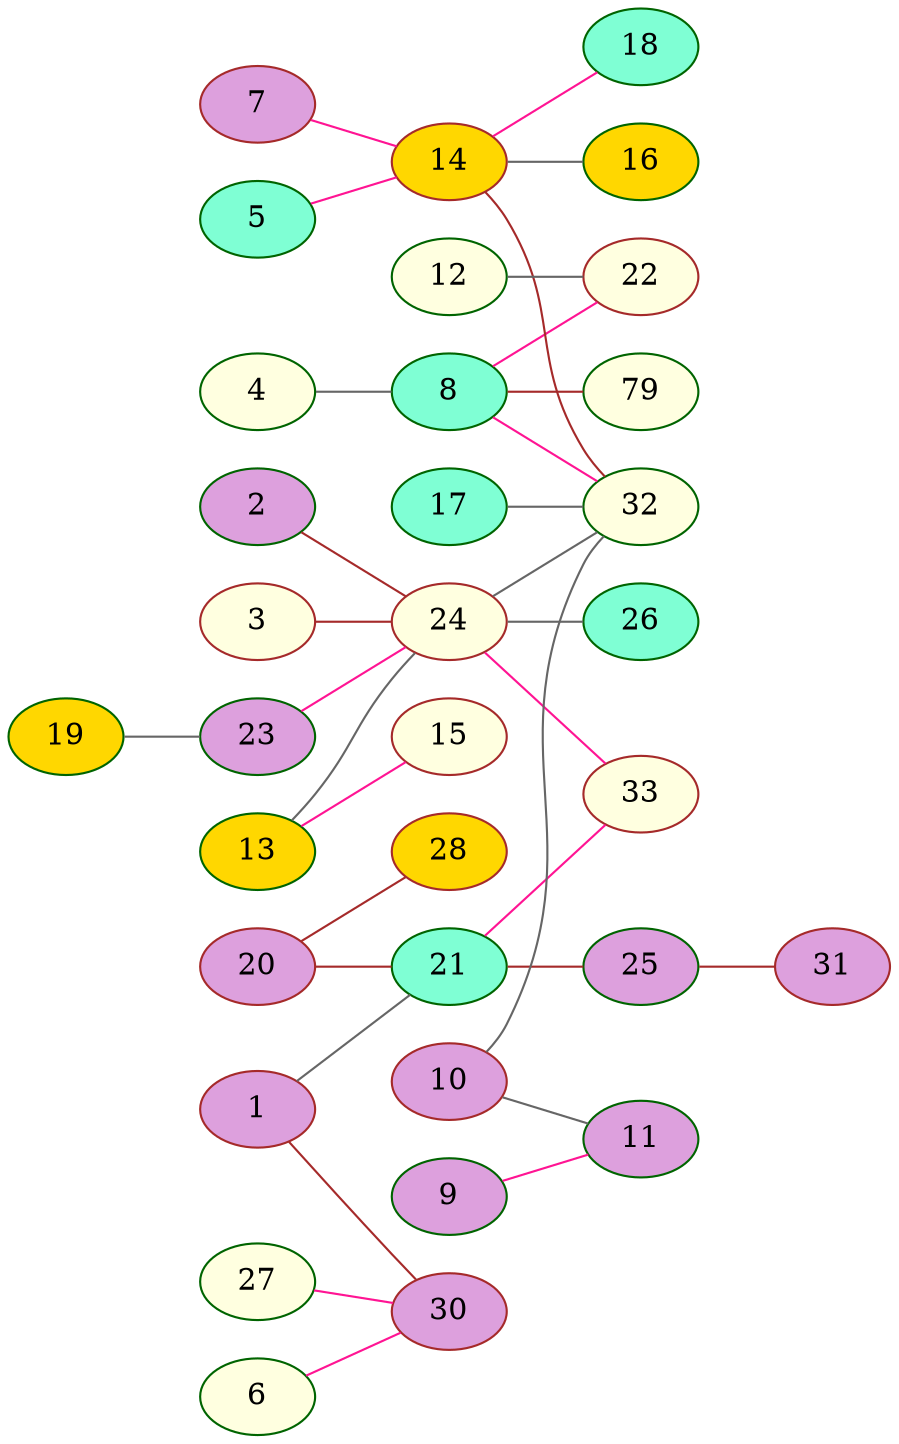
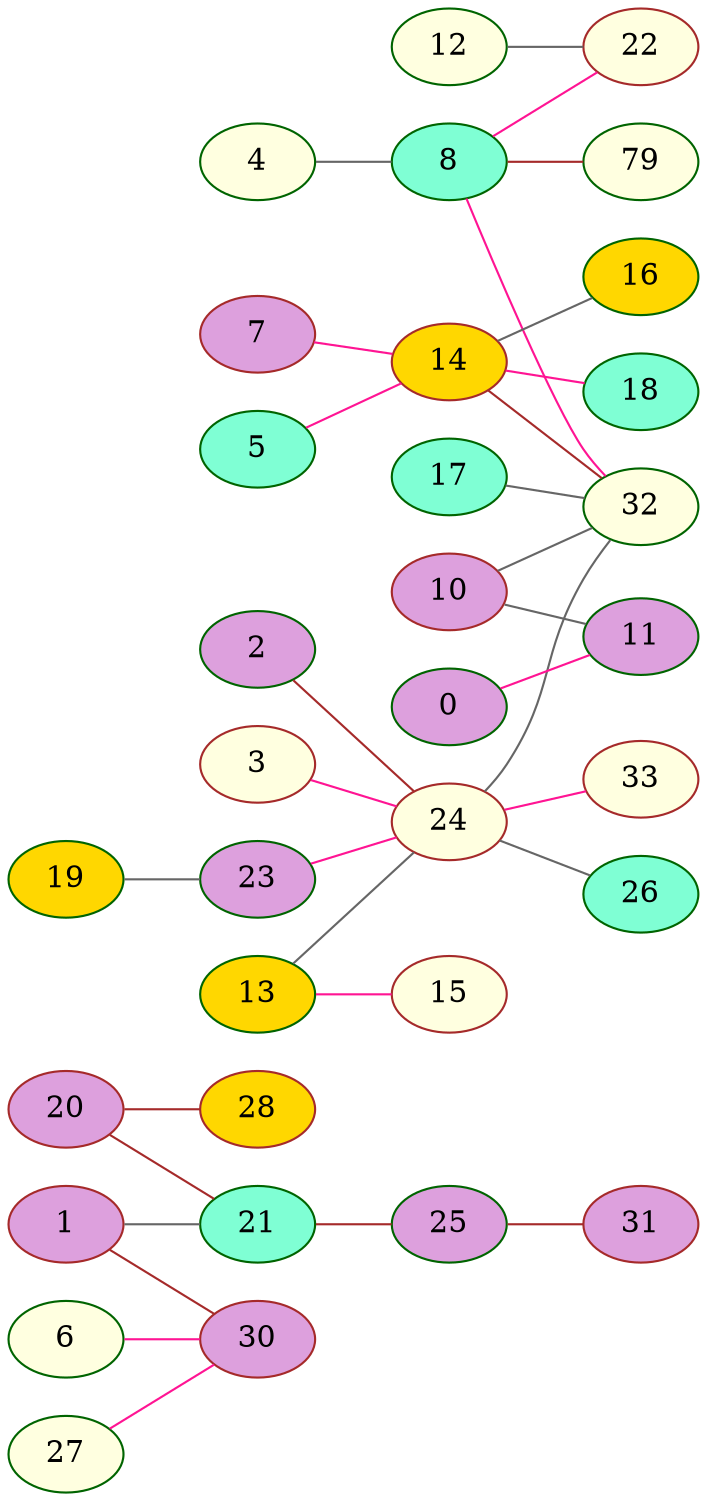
edge "3" -- "24": color brown -> deeppink
edge "33" -- "21": removed
node "9": label "9" -> "0"
